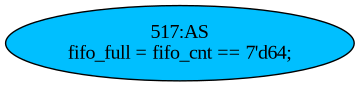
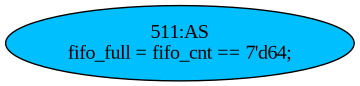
node "517:AS fifo_full = fifo_cnt == 7'd64;": label "517:AS fifo_full = fifo_cnt == 7'd64;" -> "511:AS fifo_full = fifo_cnt == 7'd64;"
